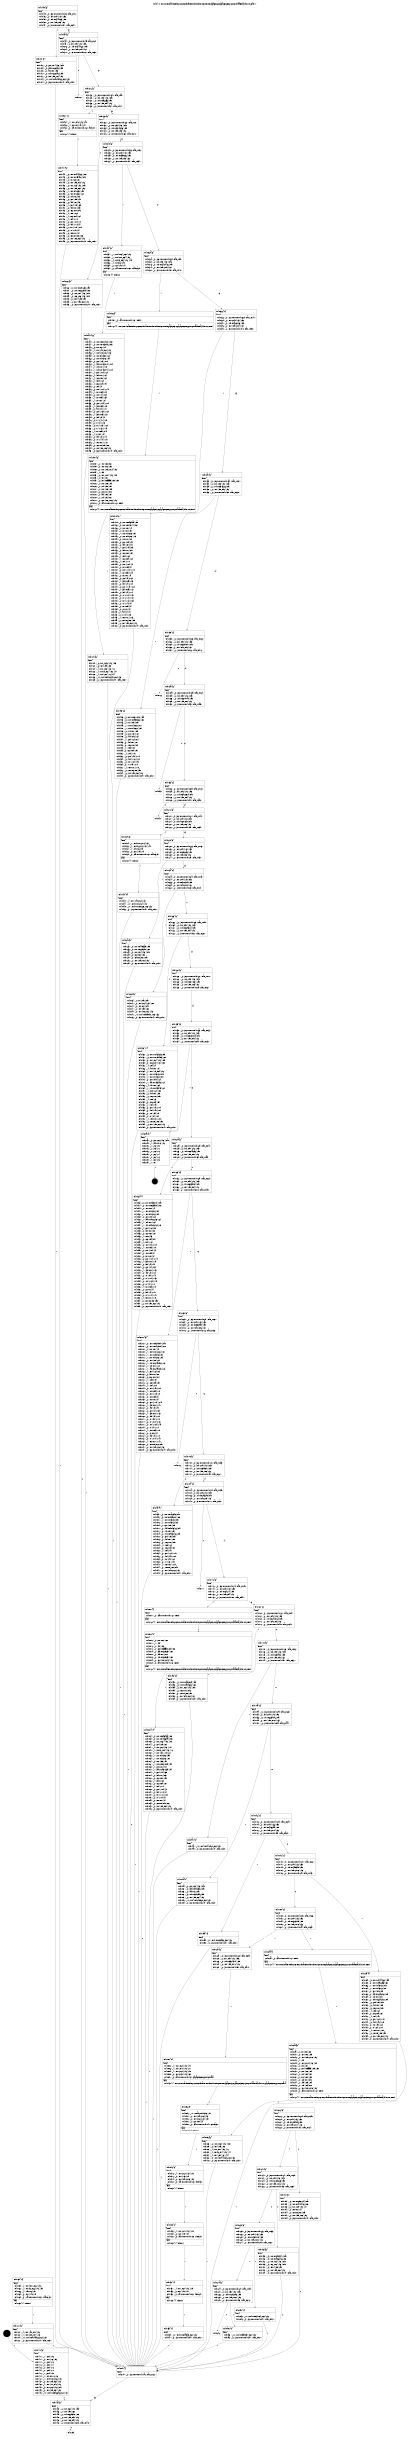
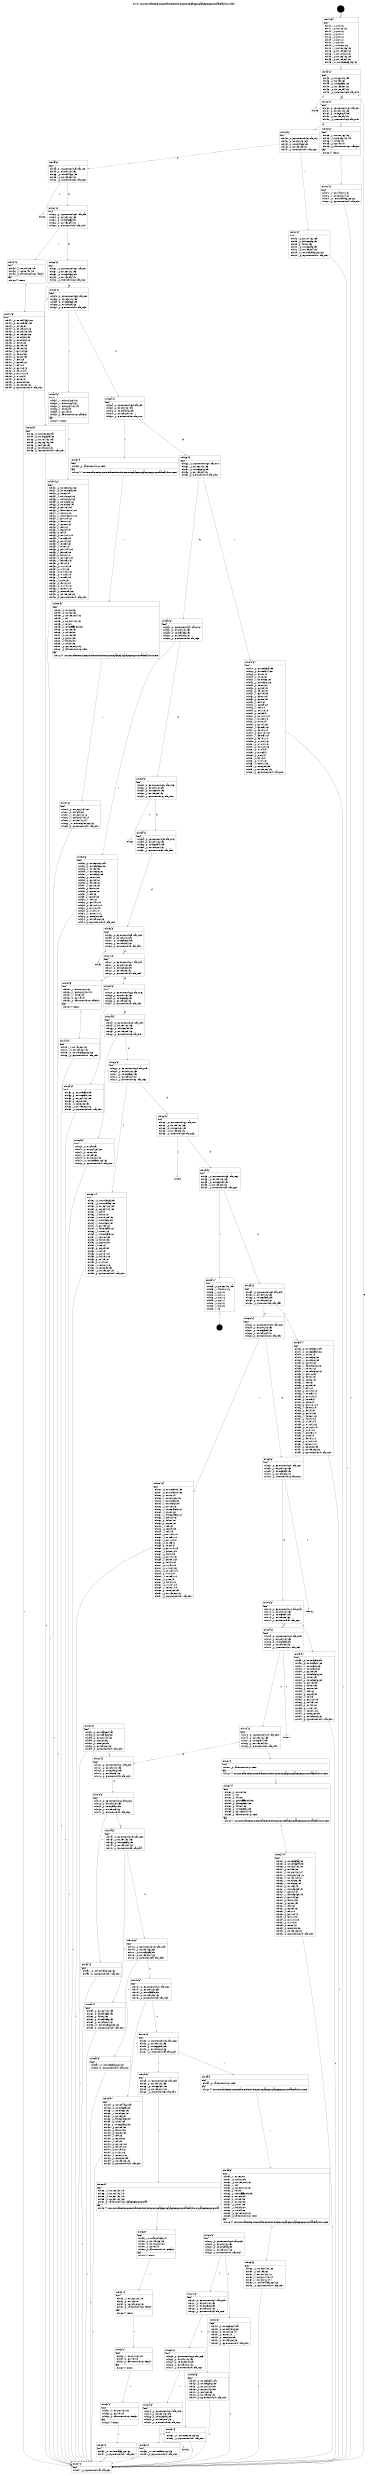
node "0x4014c2 [28]": added
node "0x401f5b": removed
node "0x4020df": added
edge "0x401762 [28]" -> "0x4019b0 [30]": reversed
